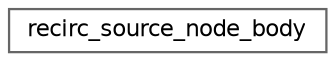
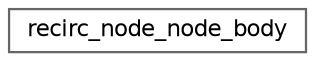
node "recirc_source_node_body": label "recirc_source_node_body" -> "recirc_node_node_body"
